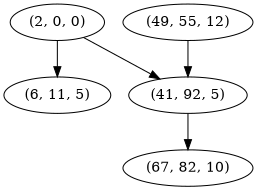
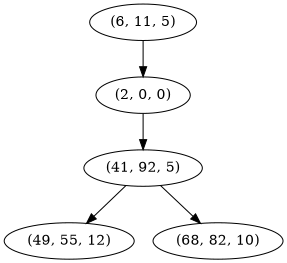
edge "(2, 0, 0)" -> "(6, 11, 5)": reversed
edge "(49, 55, 12)" -> "(41, 92, 5)": reversed
node "(67, 82, 10)": label "(67, 82, 10)" -> "(68, 82, 10)"
